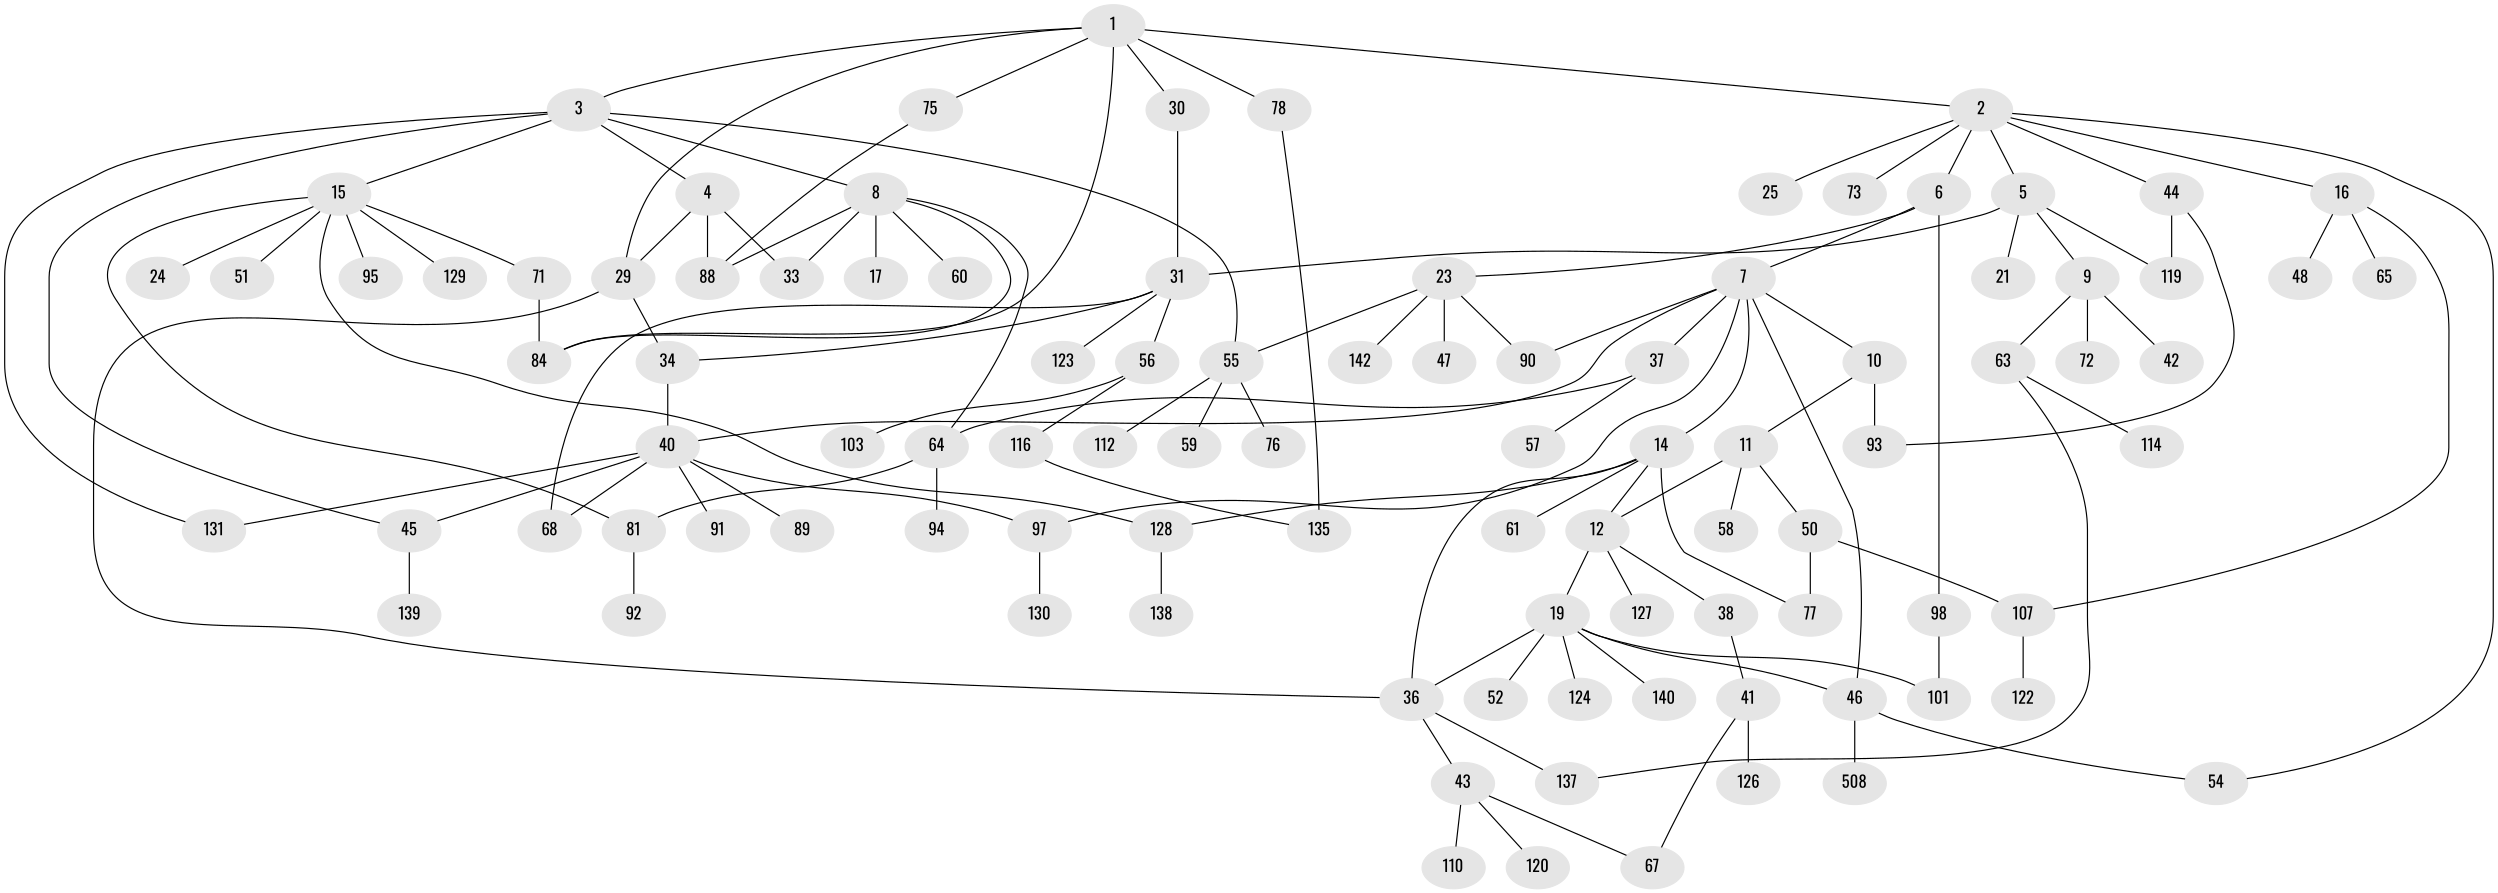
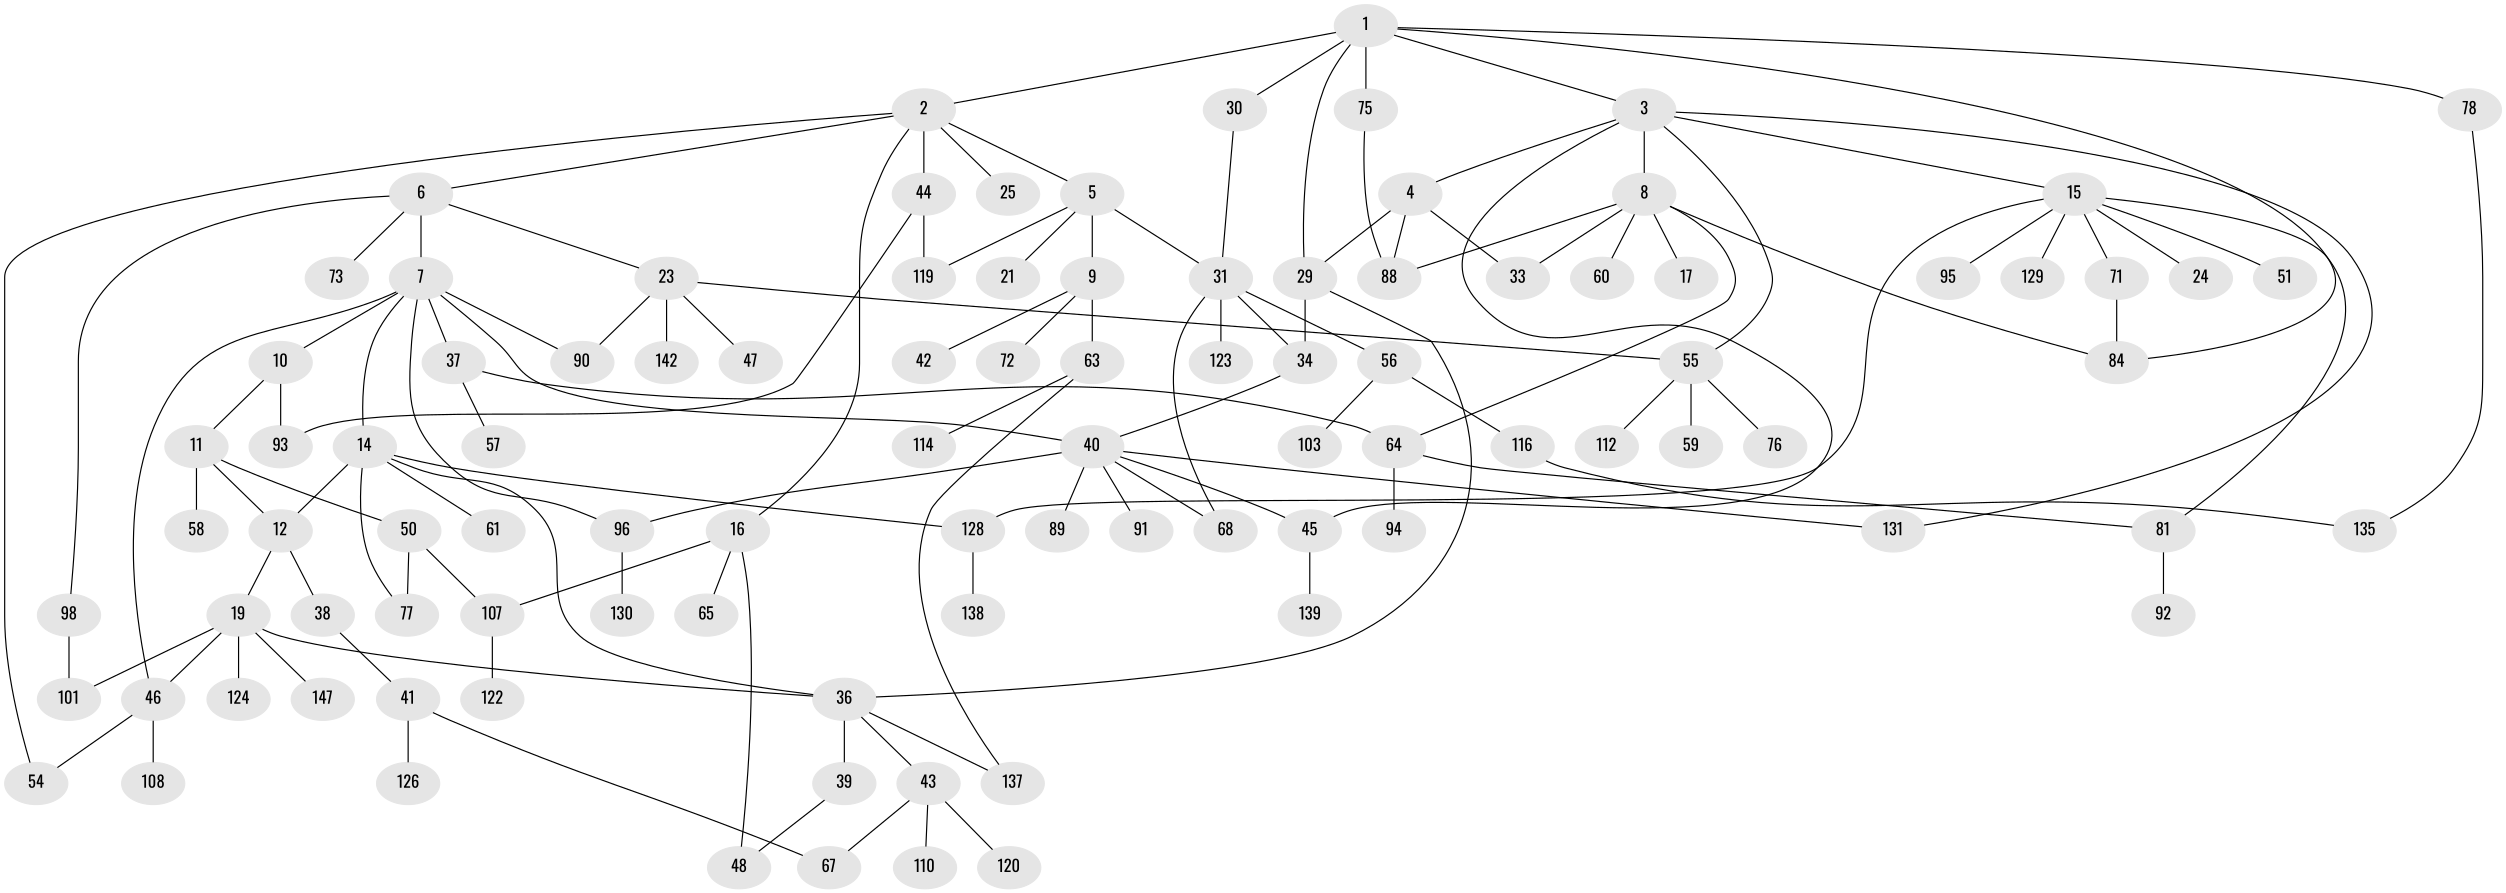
edge "2" -- "73": now "6" -- "73"
node "97": label "97" -> "96"
node "127": removed
node "52": removed
node "140": label "140" -> "147"
node "39": added
node "508": label "508" -> "108"
